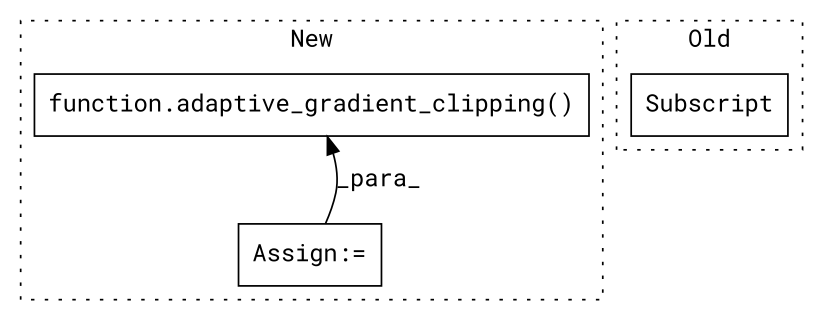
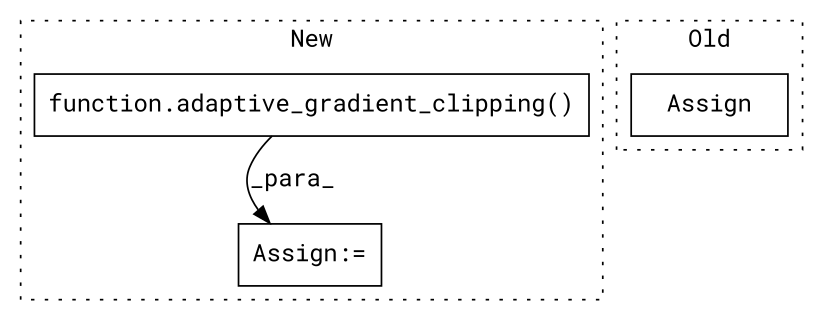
node "Subscript": label "Subscript" -> "Assign"
edge "Assign:=" -> "function.adaptive_gradient_clipping()": reversed
